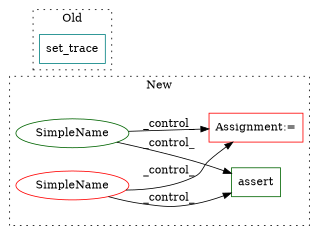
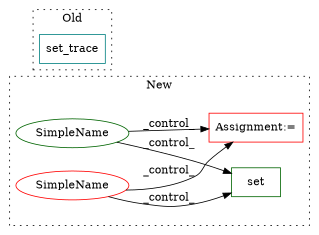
node "assert": label "assert" -> "set"
